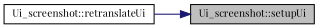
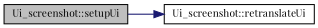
edge "Ui_screenshot::retranslateUi" -> "Ui_screenshot::setupUi": reversed
